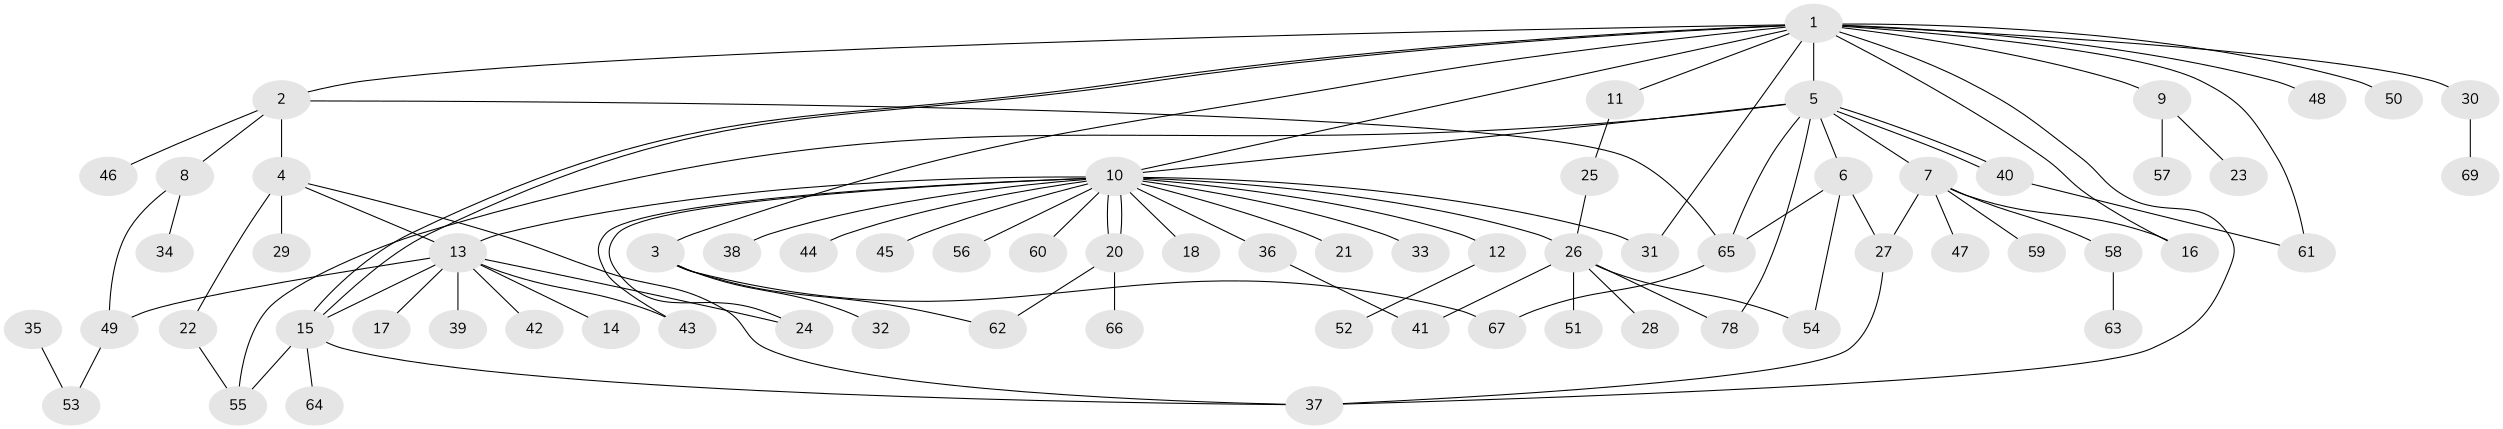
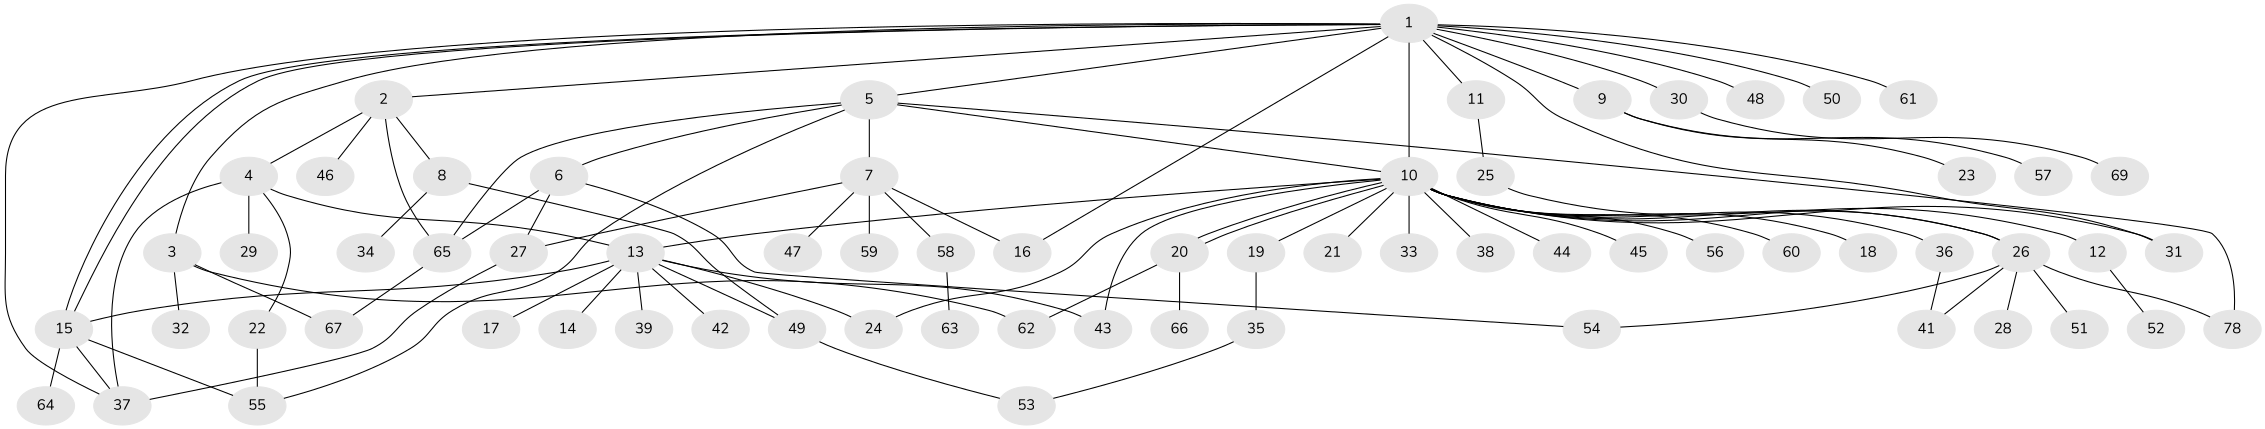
node "40": removed
node "19": added
